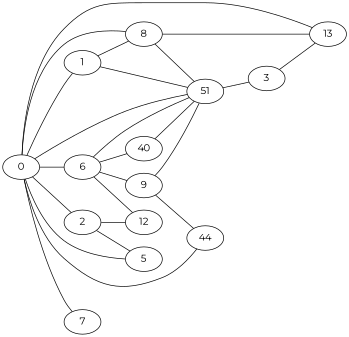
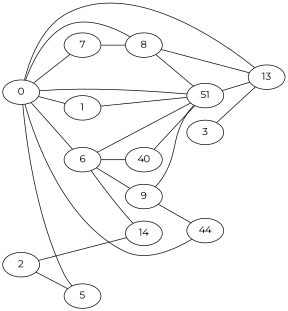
edge "1" -> "8": now "7" -> "8"
edge "51" -> "3": now "51" -> "13"
edge "0" -> "2": removed
node "12": label "12" -> "14"
